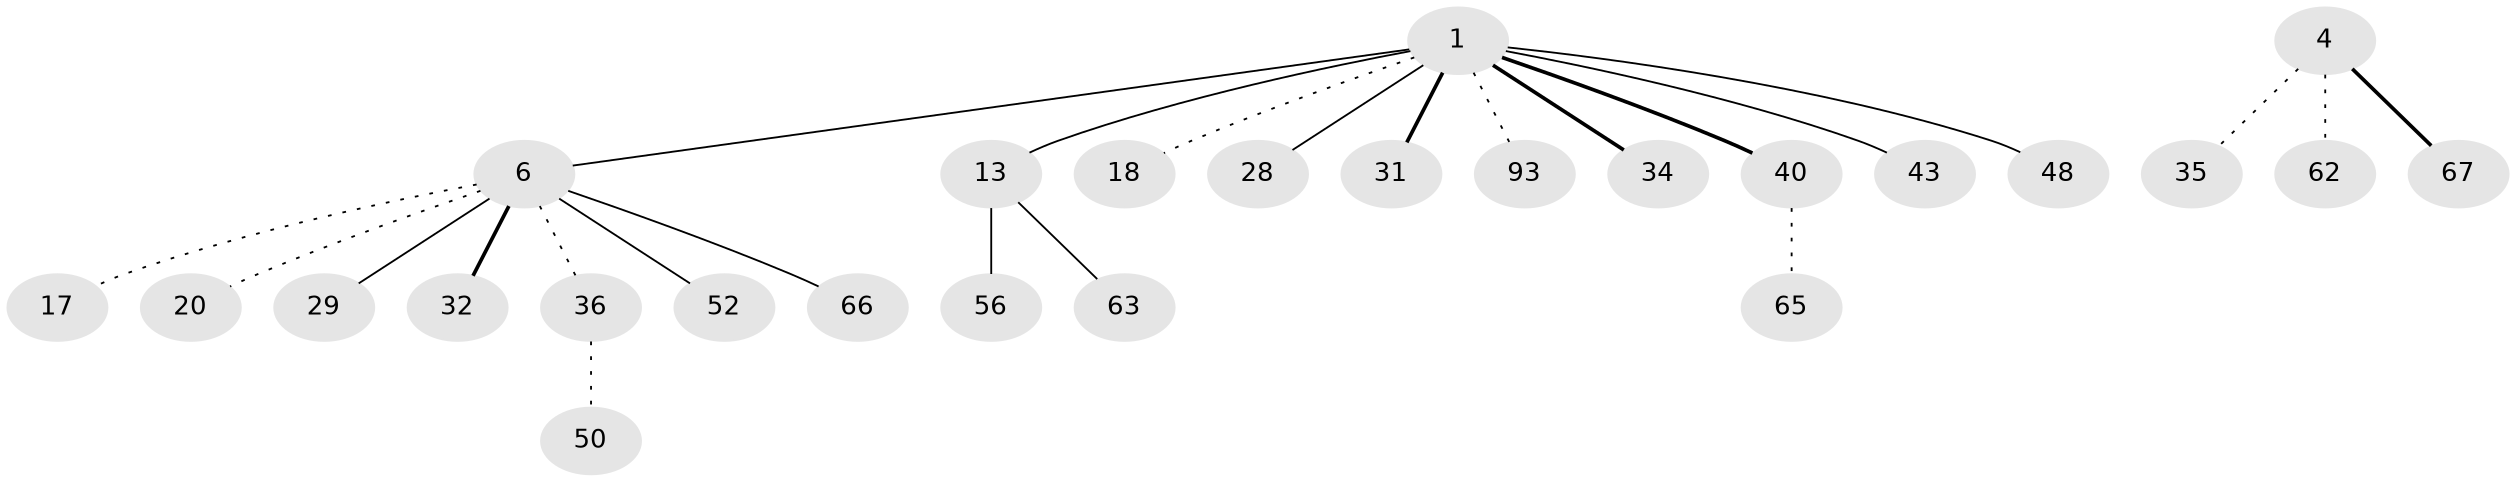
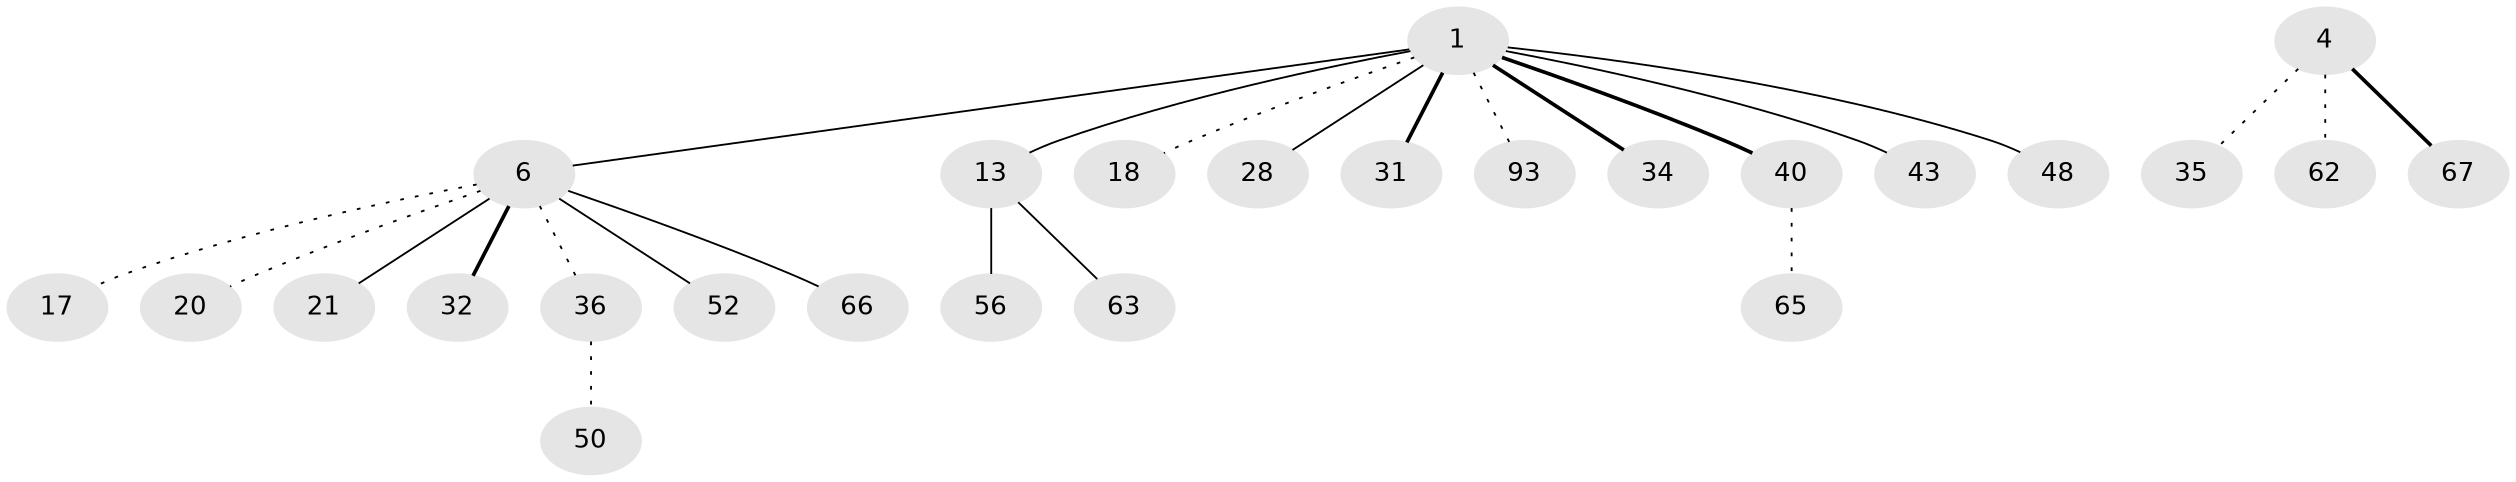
node "29": label "29" -> "21"
